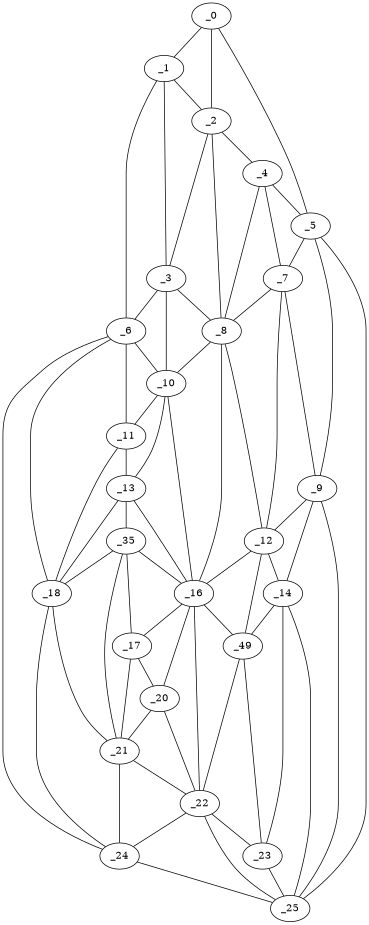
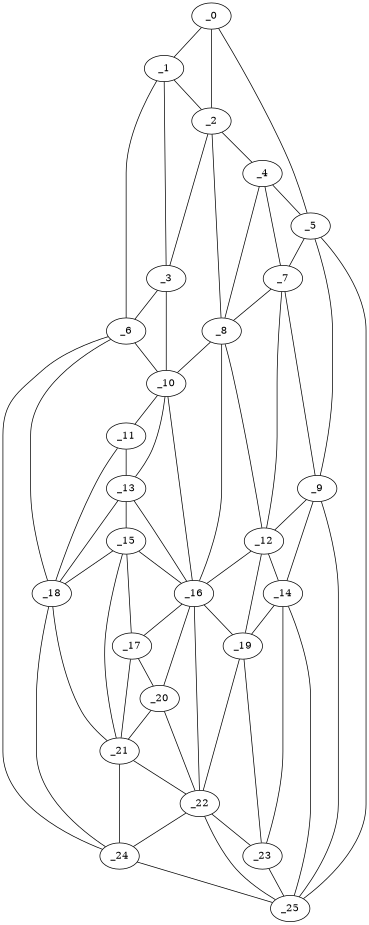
edge "_3" -- "_8": removed
edge "_6" -- "_11": removed
node "_35": label "_35" -> "_15"
node "_49": label "_49" -> "_19"
